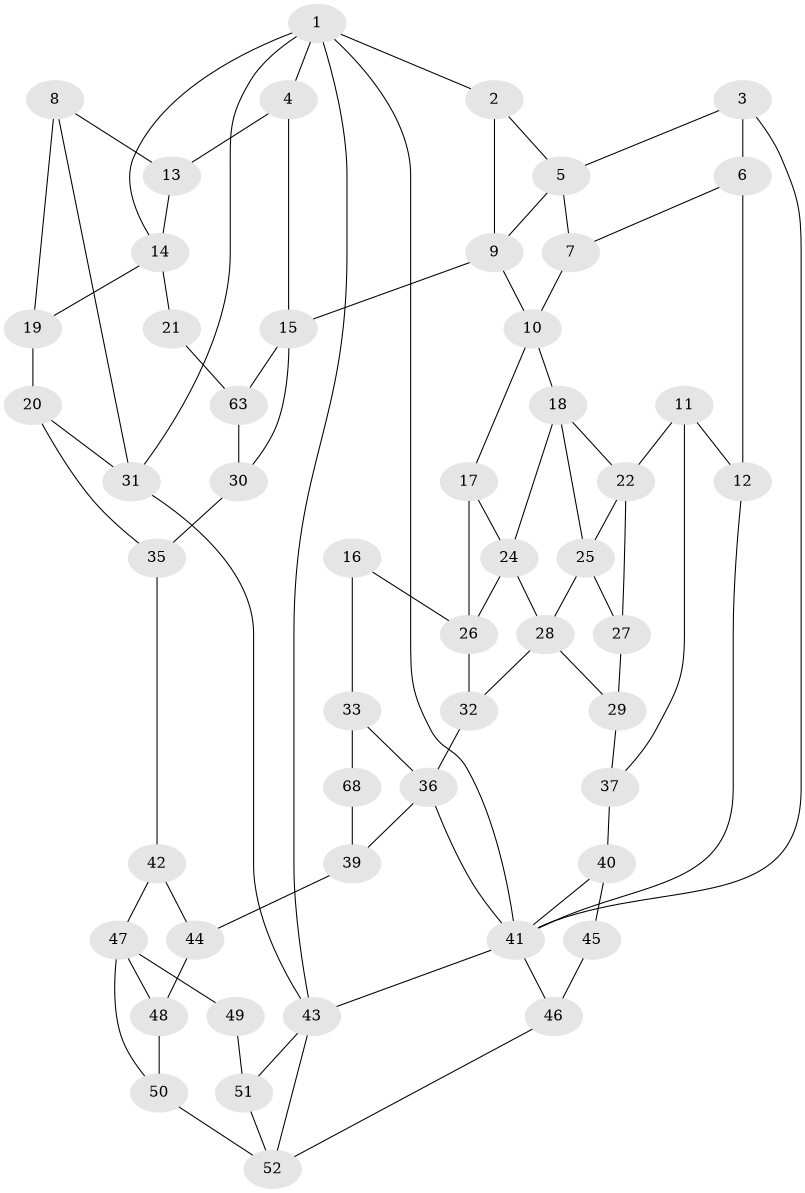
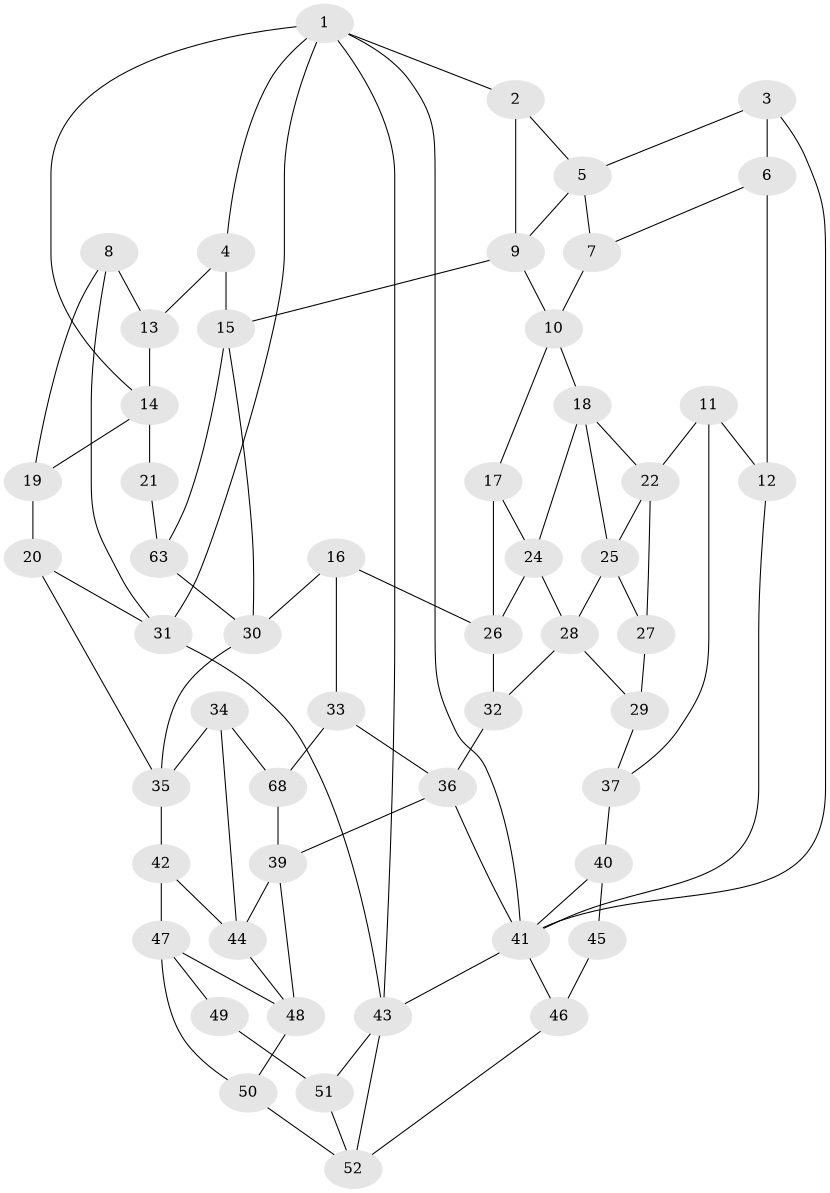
edge "16" -- "30": added
node "34": added
edge "39" -- "48": added
